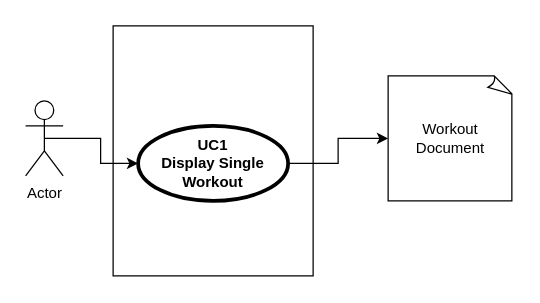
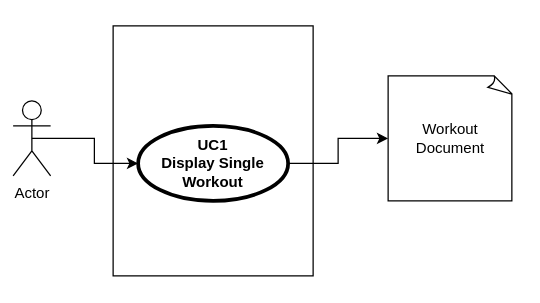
node "Actor": moved (44, 138) -> (32, 138)
